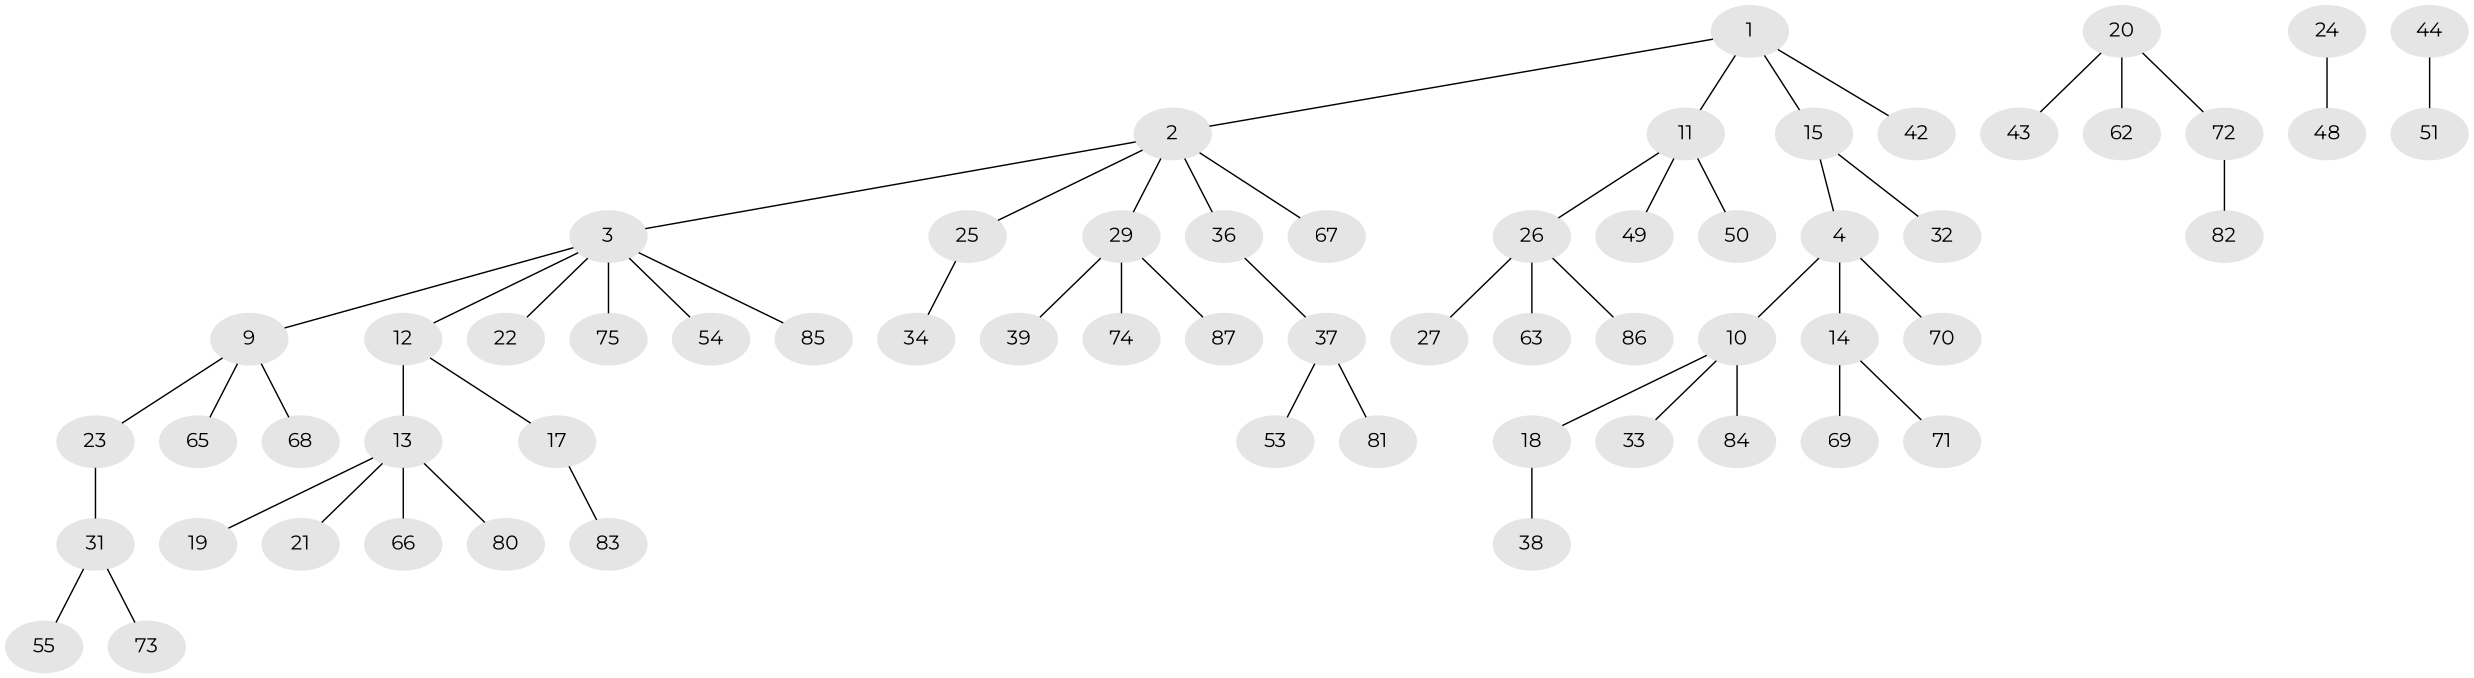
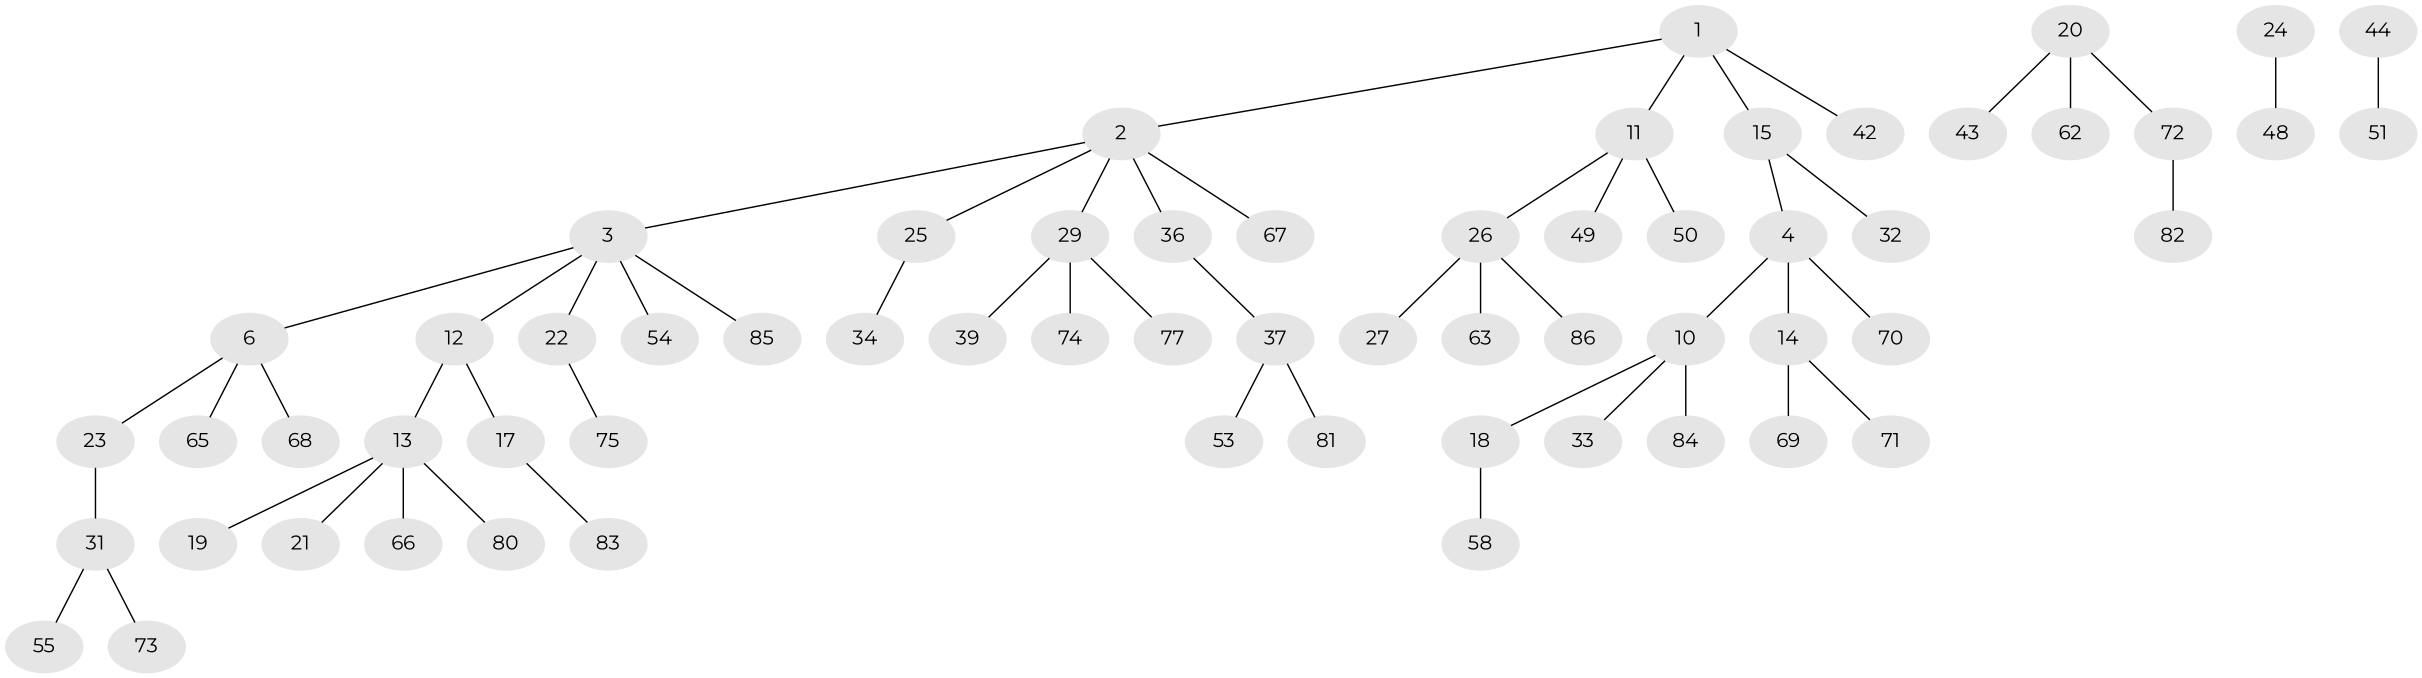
edge "3" -- "75": now "22" -- "75"
node "9": label "9" -> "6"
node "87": label "87" -> "77"
node "38": label "38" -> "58"
